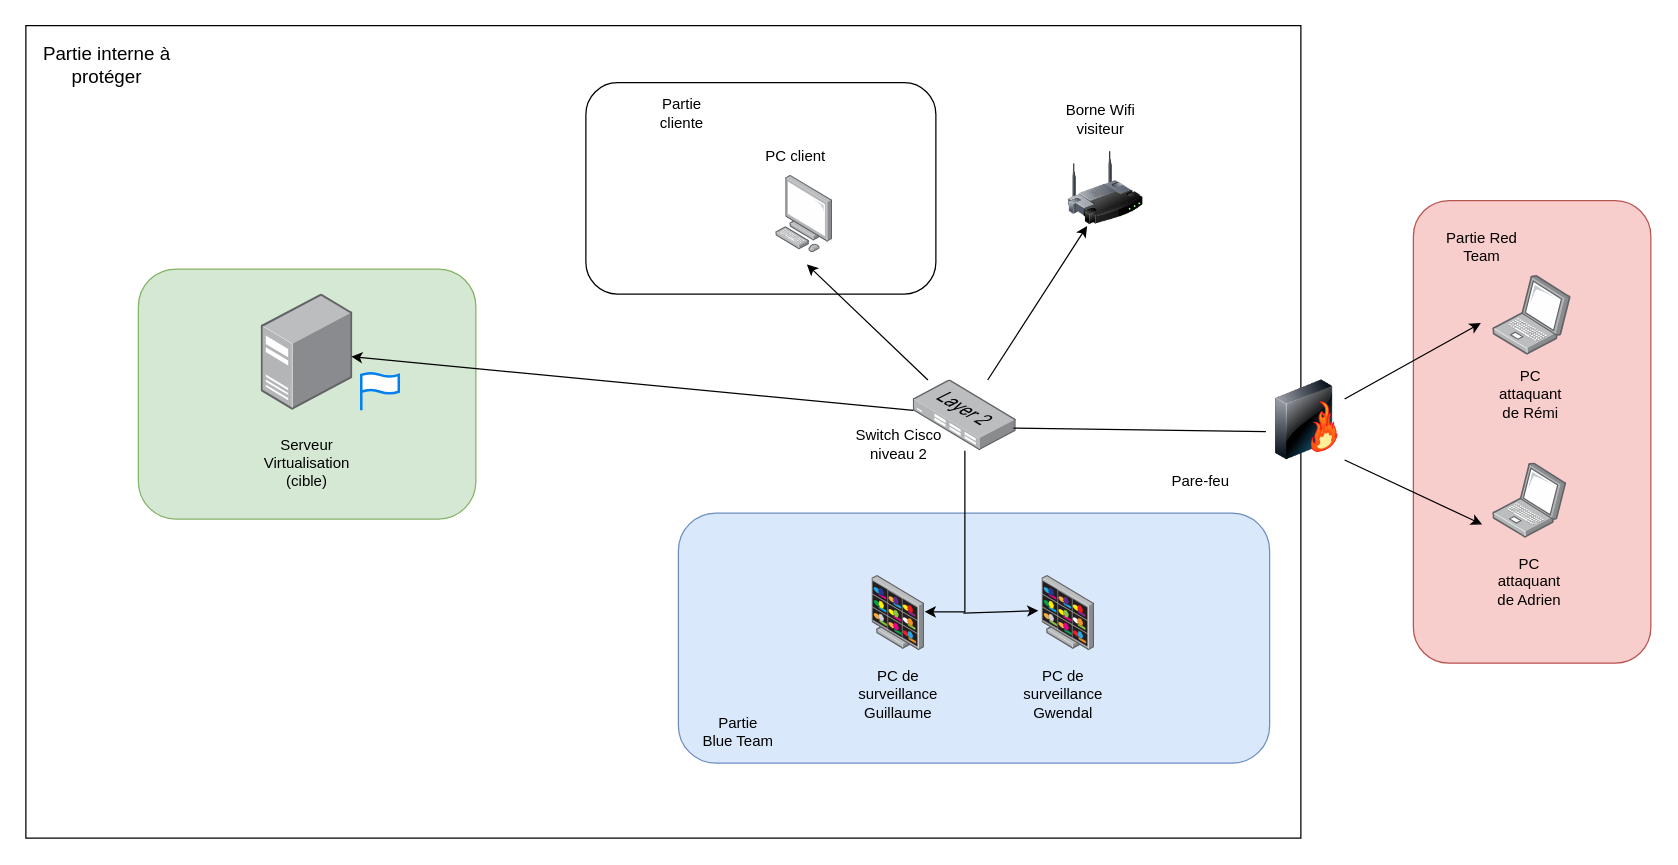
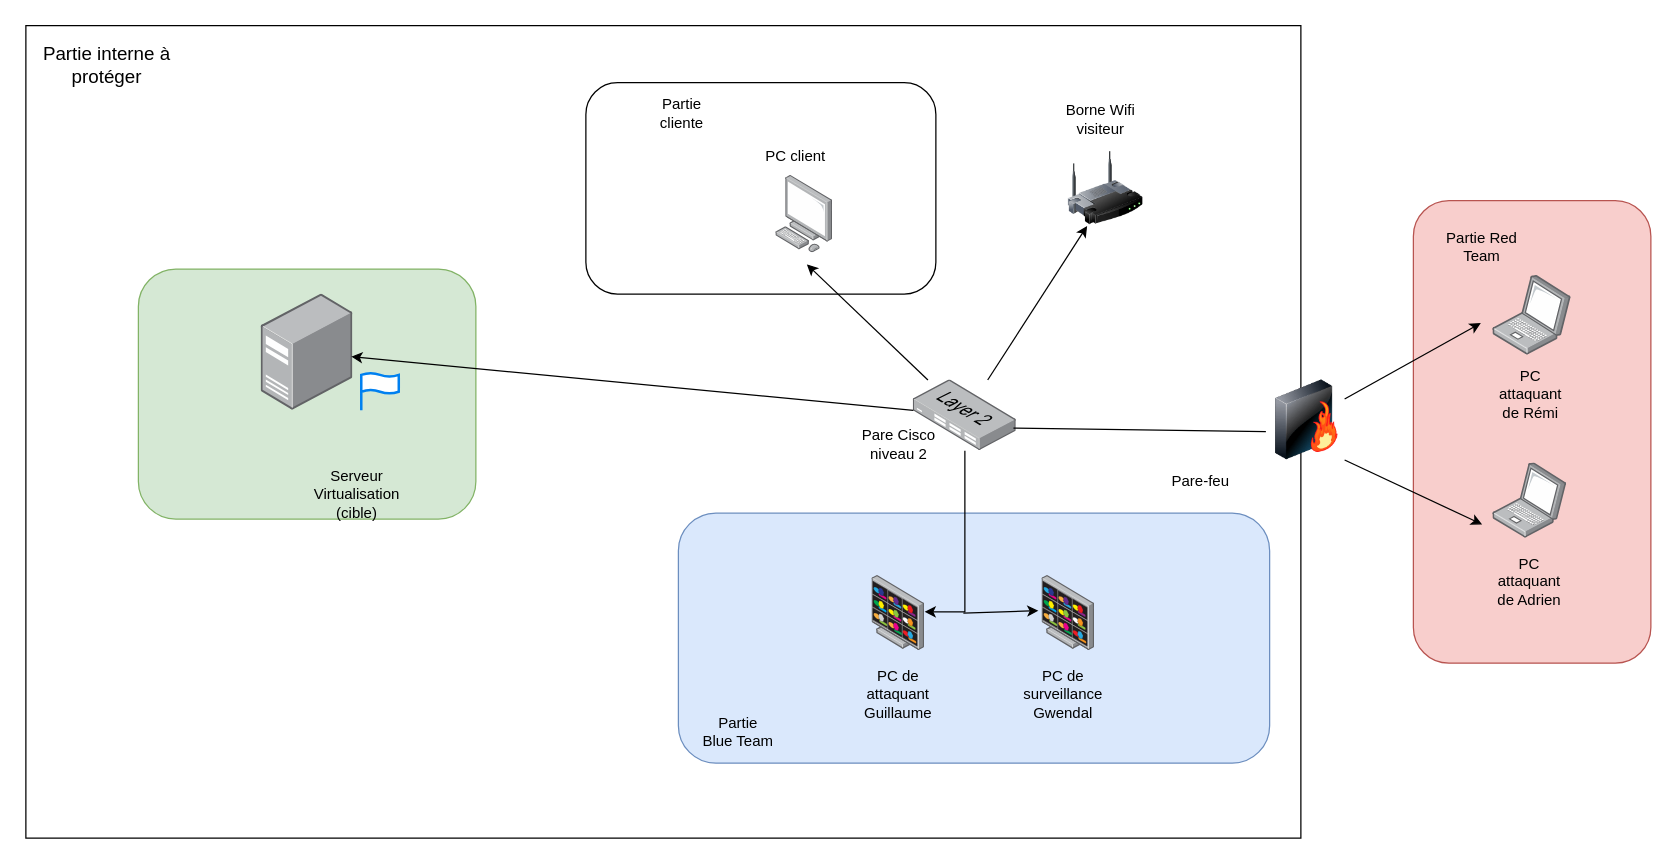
node "Switch Cisco niveau 2": label "Switch Cisco niveau 2" -> "Pare Cisco niveau 2"
node "Serveur Virtualisation (cible)": moved (307, 463) -> (357, 494)
node "PC de surveillance Guillaume": label "PC de surveillance Guillaume" -> "PC de attaquant Guillaume"
